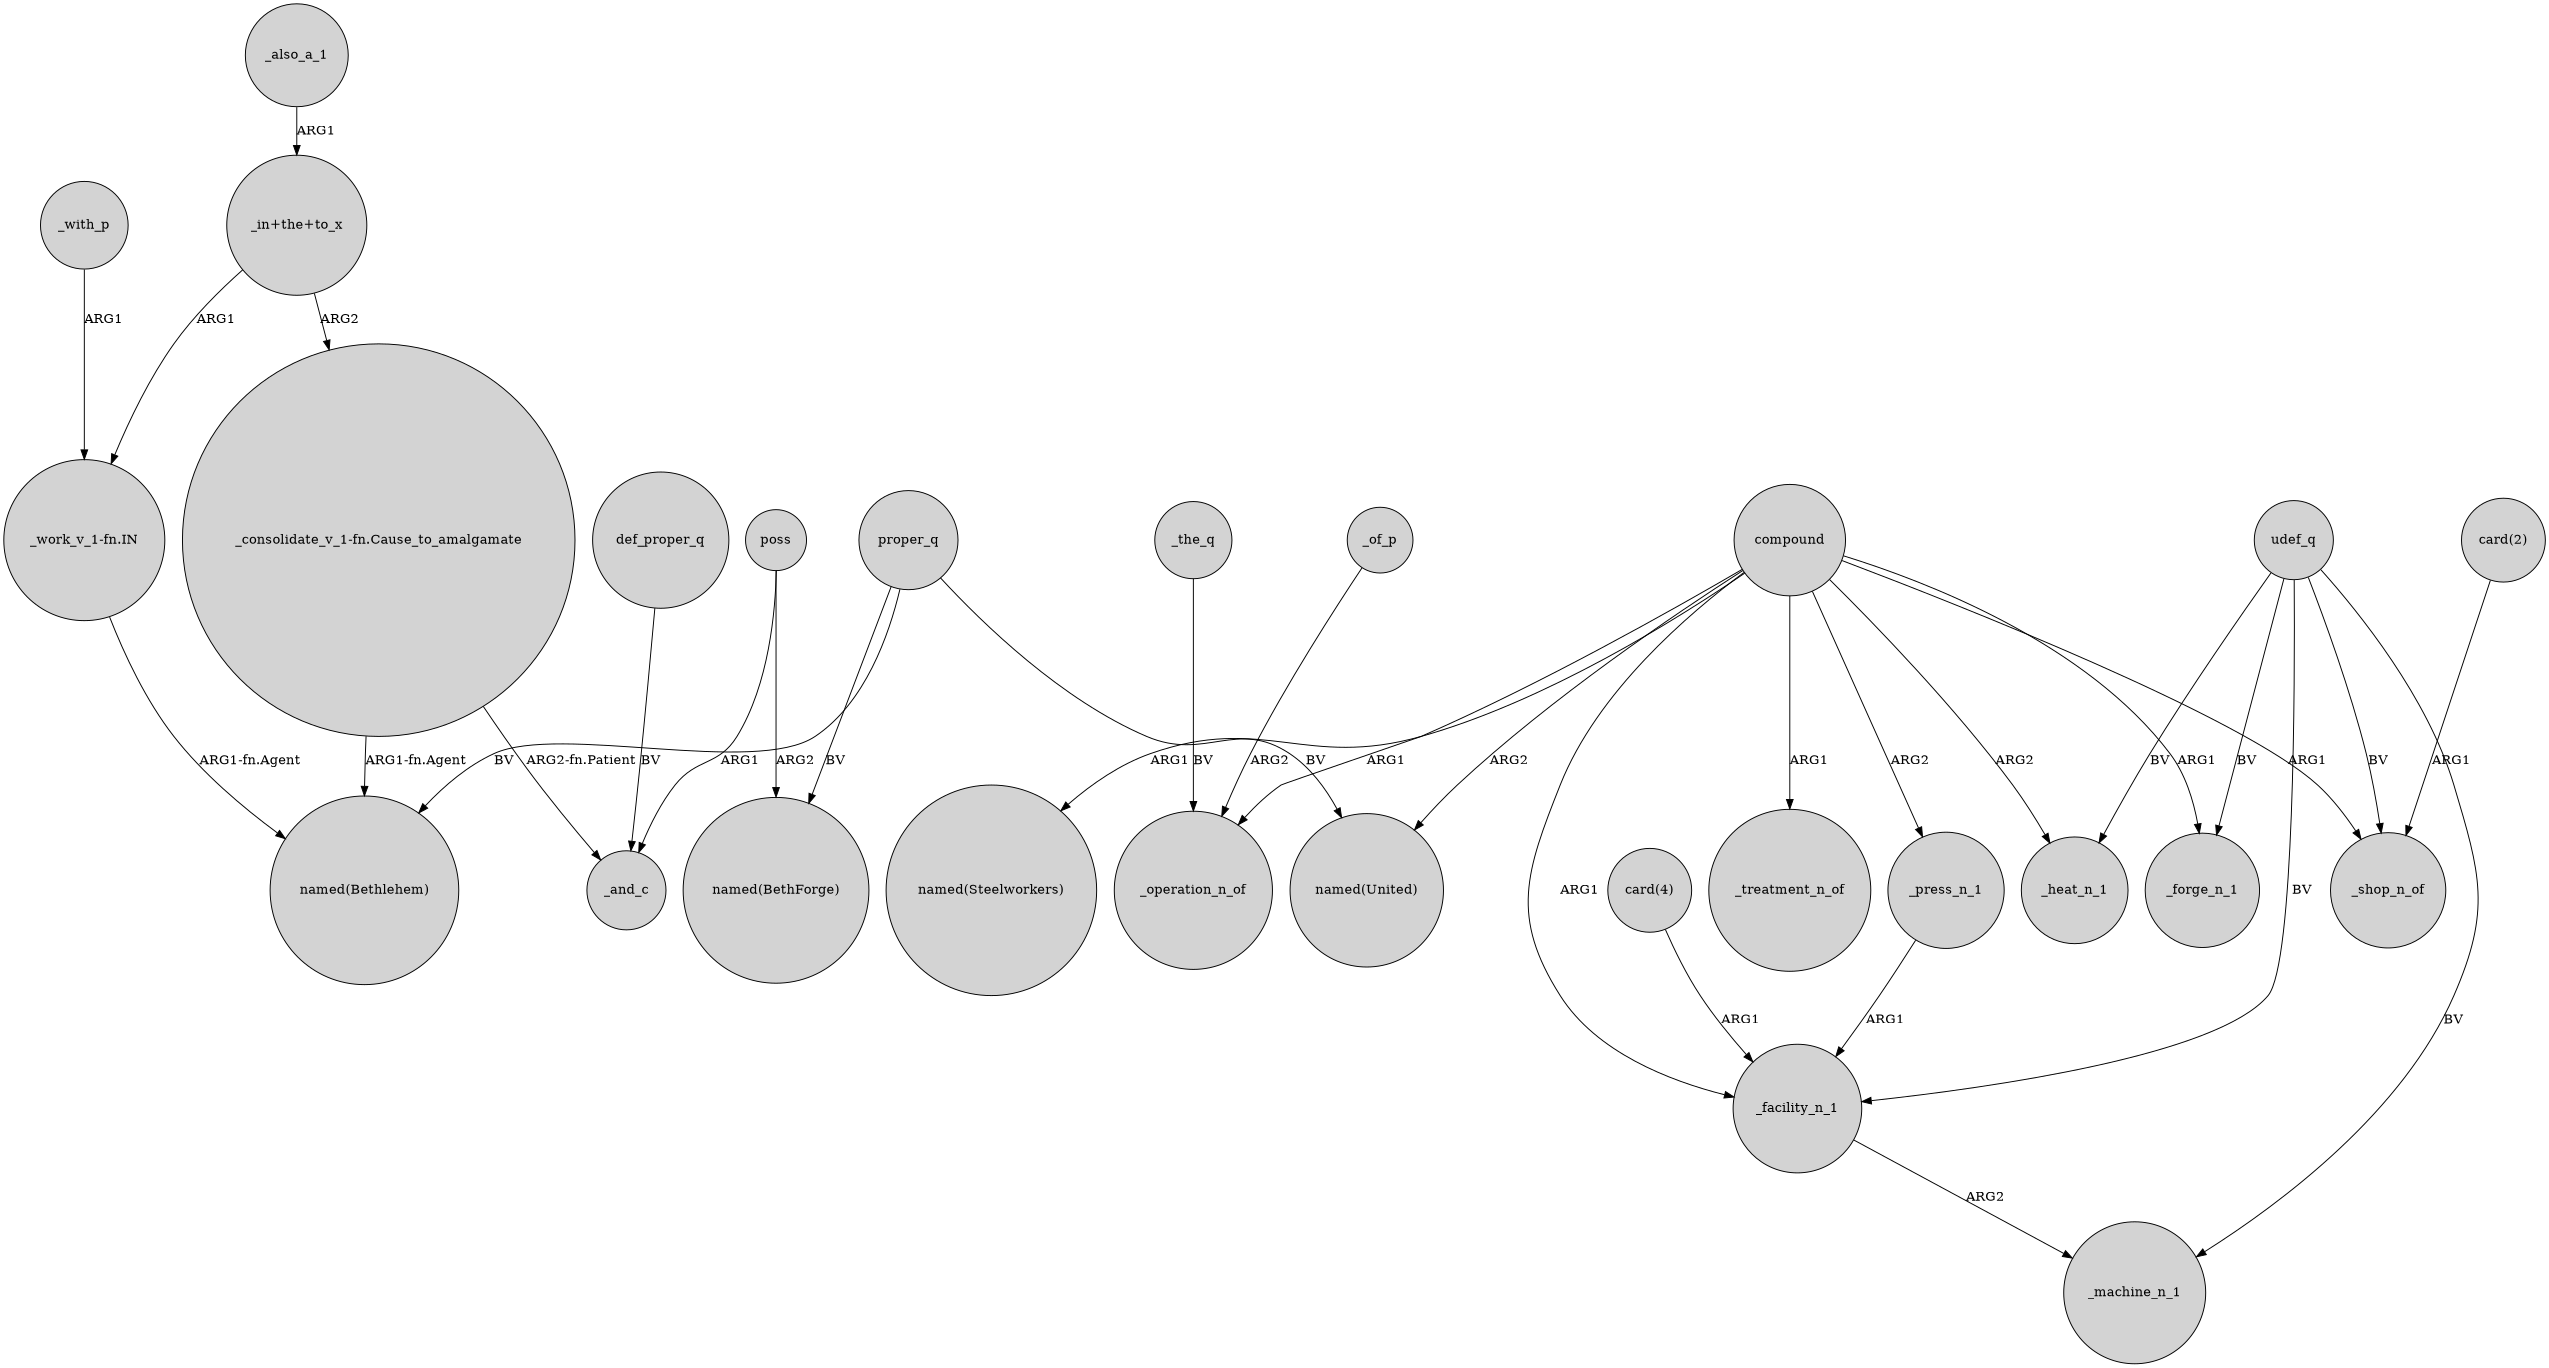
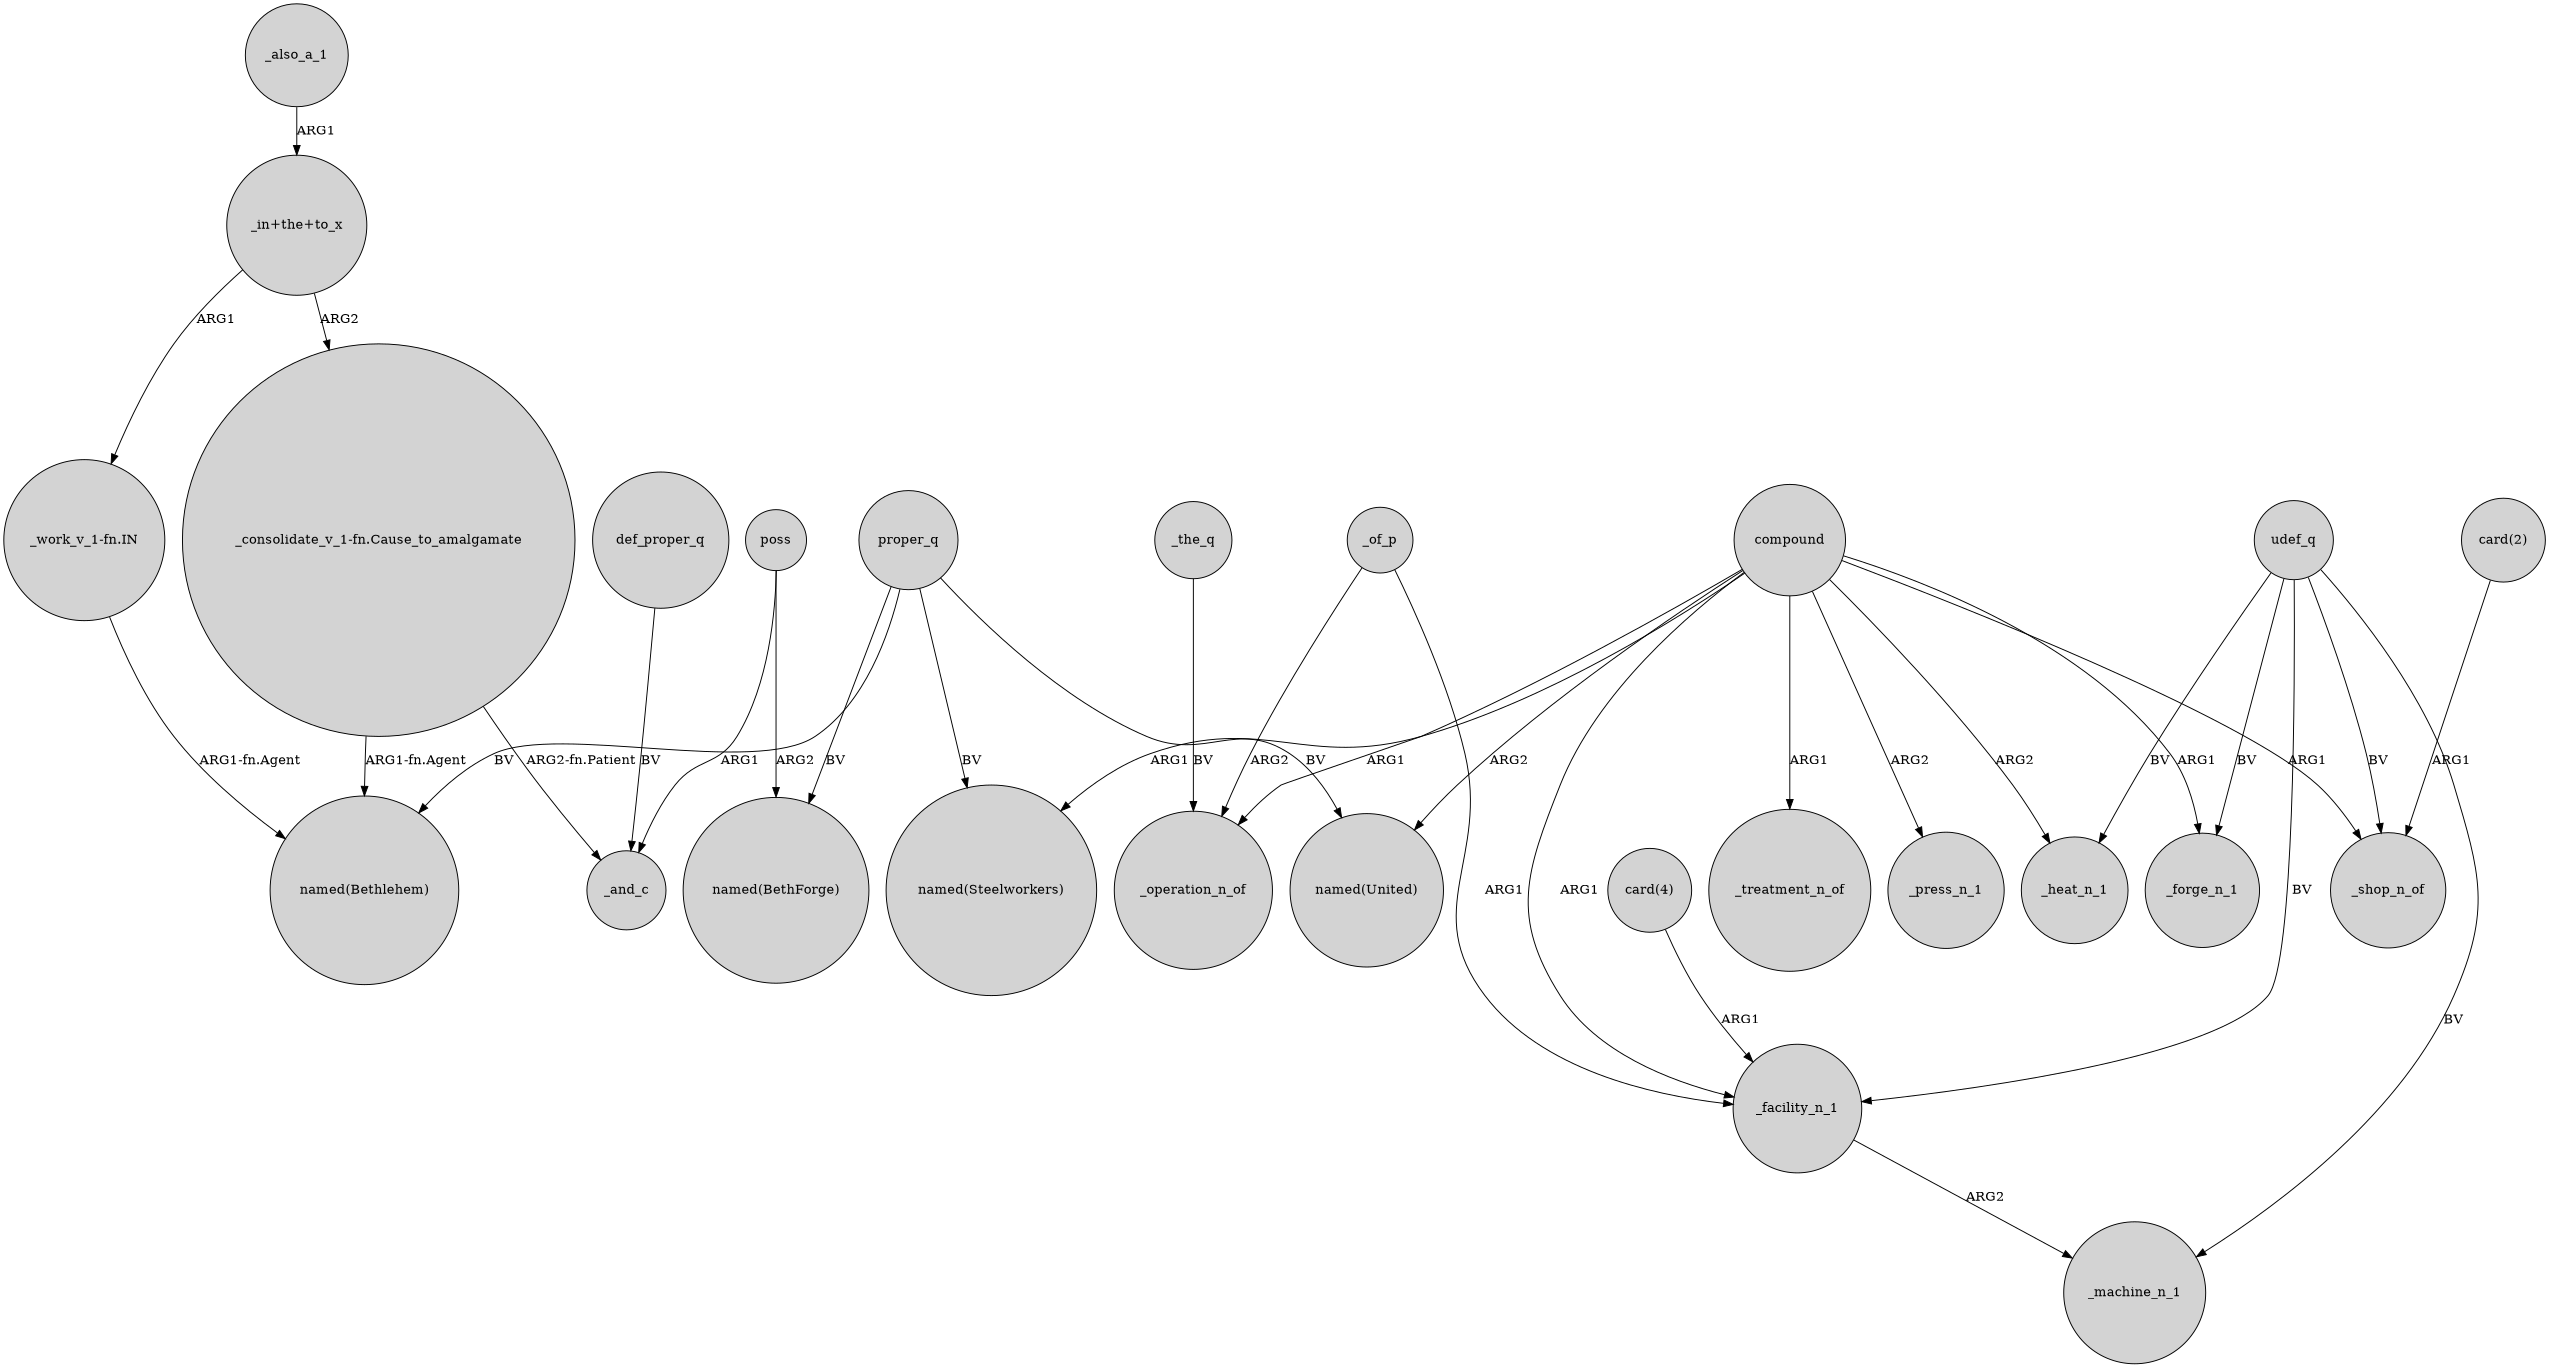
node "_with_p": removed
edge "proper_q" -> "named(Steelworkers)": added, label "BV"
edge "_press_n_1" -> "_facility_n_1": now "_of_p" -> "_facility_n_1"
